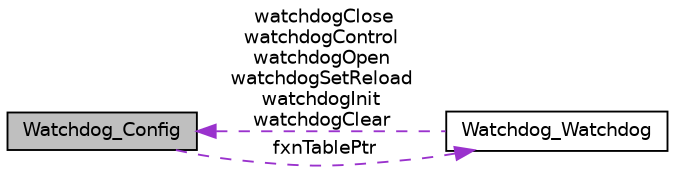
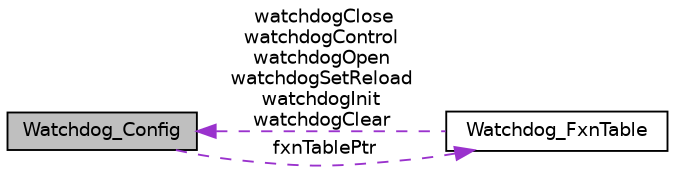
node "Watchdog_Watchdog": label "Watchdog_Watchdog" -> "Watchdog_FxnTable"
